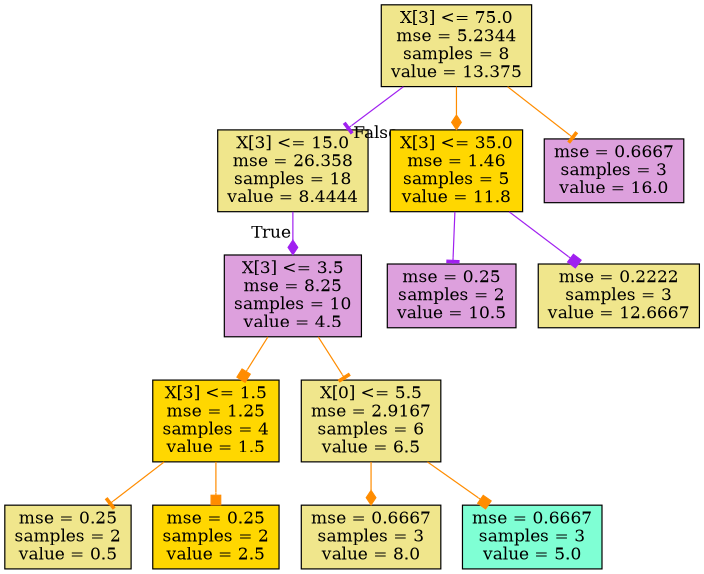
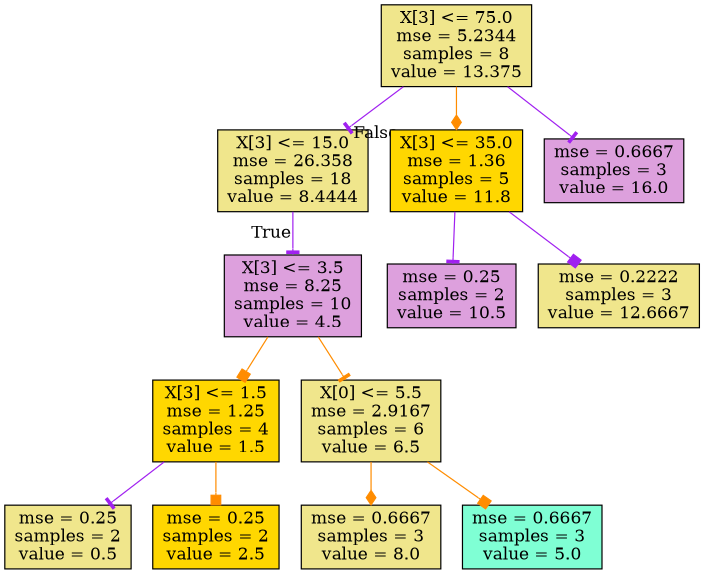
edge "X[3] <= 75.0 mse = 5.2344 samples = 8 value = 13.375" -> "mse = 0.6667 samples = 3 value = 16.0": color darkorange -> purple
node "X[3] <= 35.0 mse = 1.46 samples = 5 value = 11.8": label "X[3] <= 35.0 mse = 1.46 samples = 5 value = 11.8" -> "X[3] <= 35.0 mse = 1.36 samples = 5 value = 11.8"
edge "X[3] <= 15.0 mse = 26.358 samples = 18 value = 8.4444" -> "X[3] <= 3.5 mse = 8.25 samples = 10 value = 4.5": arrowhead diamond -> tee
edge "X[3] <= 1.5 mse = 1.25 samples = 4 value = 1.5" -> "mse = 0.25 samples = 2 value = 0.5": color darkorange -> purple
